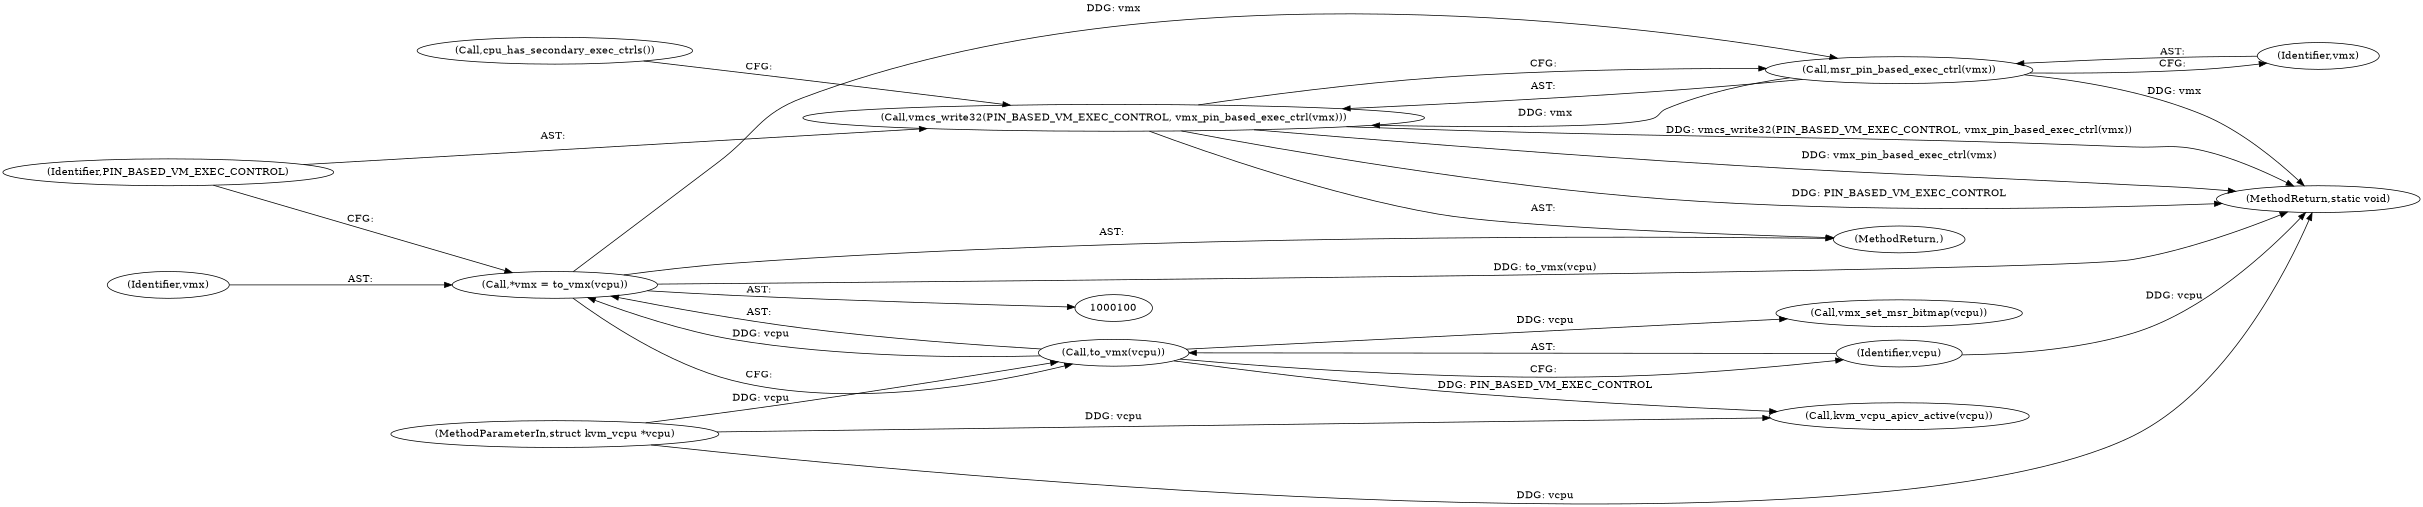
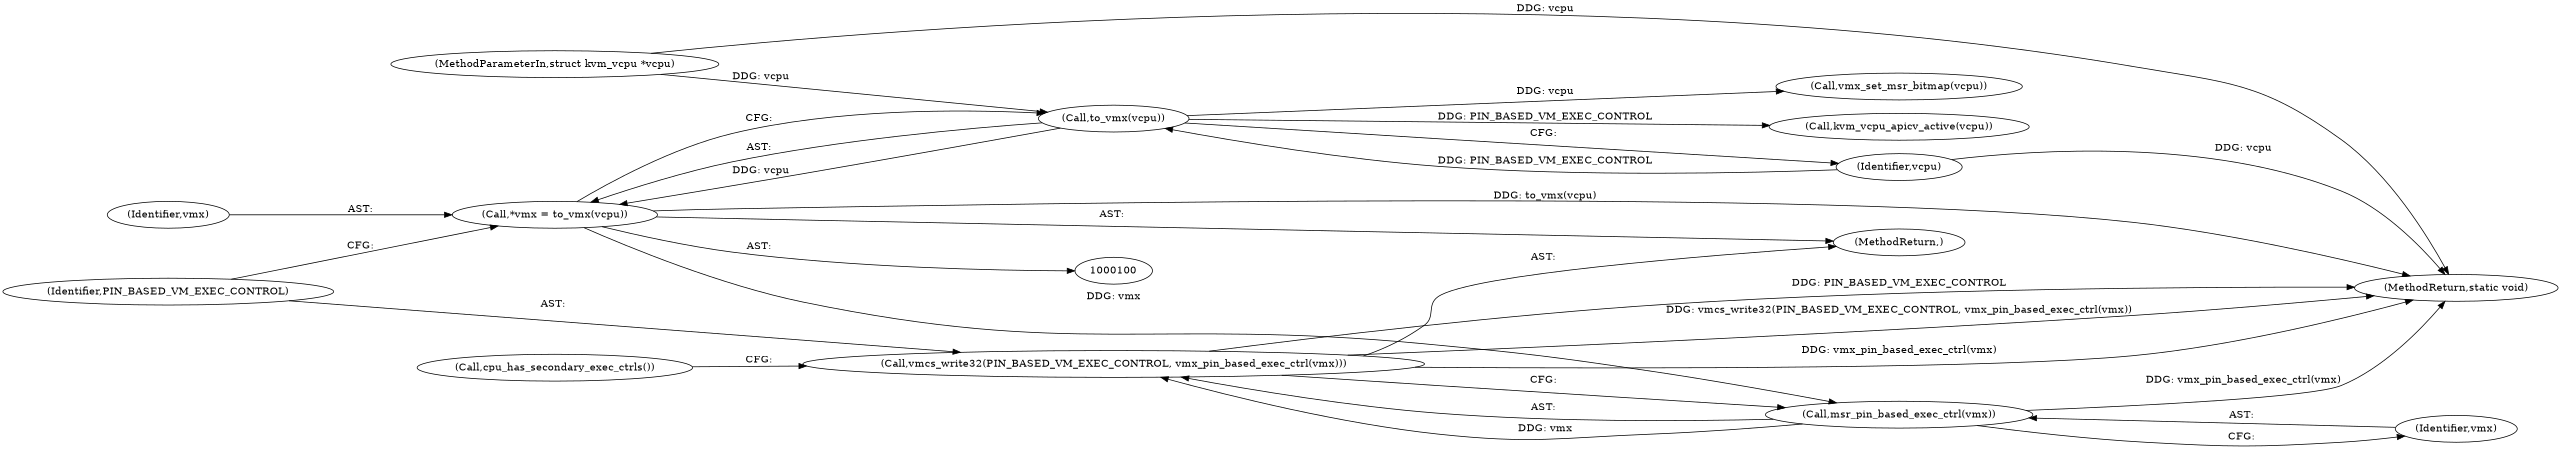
edge "(Call,msr_pin_based_exec_ctrl(vmx))" -> "(MethodReturn,static void)": label "DDG: vmx" -> "DDG: vmx_pin_based_exec_ctrl(vmx)"
edge "(Identifier,vcpu)" -> "(Call,to_vmx(vcpu))": label "AST: " -> "DDG: PIN_BASED_VM_EXEC_CONTROL"
edge "(MethodParameterIn,struct kvm_vcpu *vcpu)" -> "(Call,kvm_vcpu_apicv_active(vcpu))": removed, label "DDG: vcpu"
